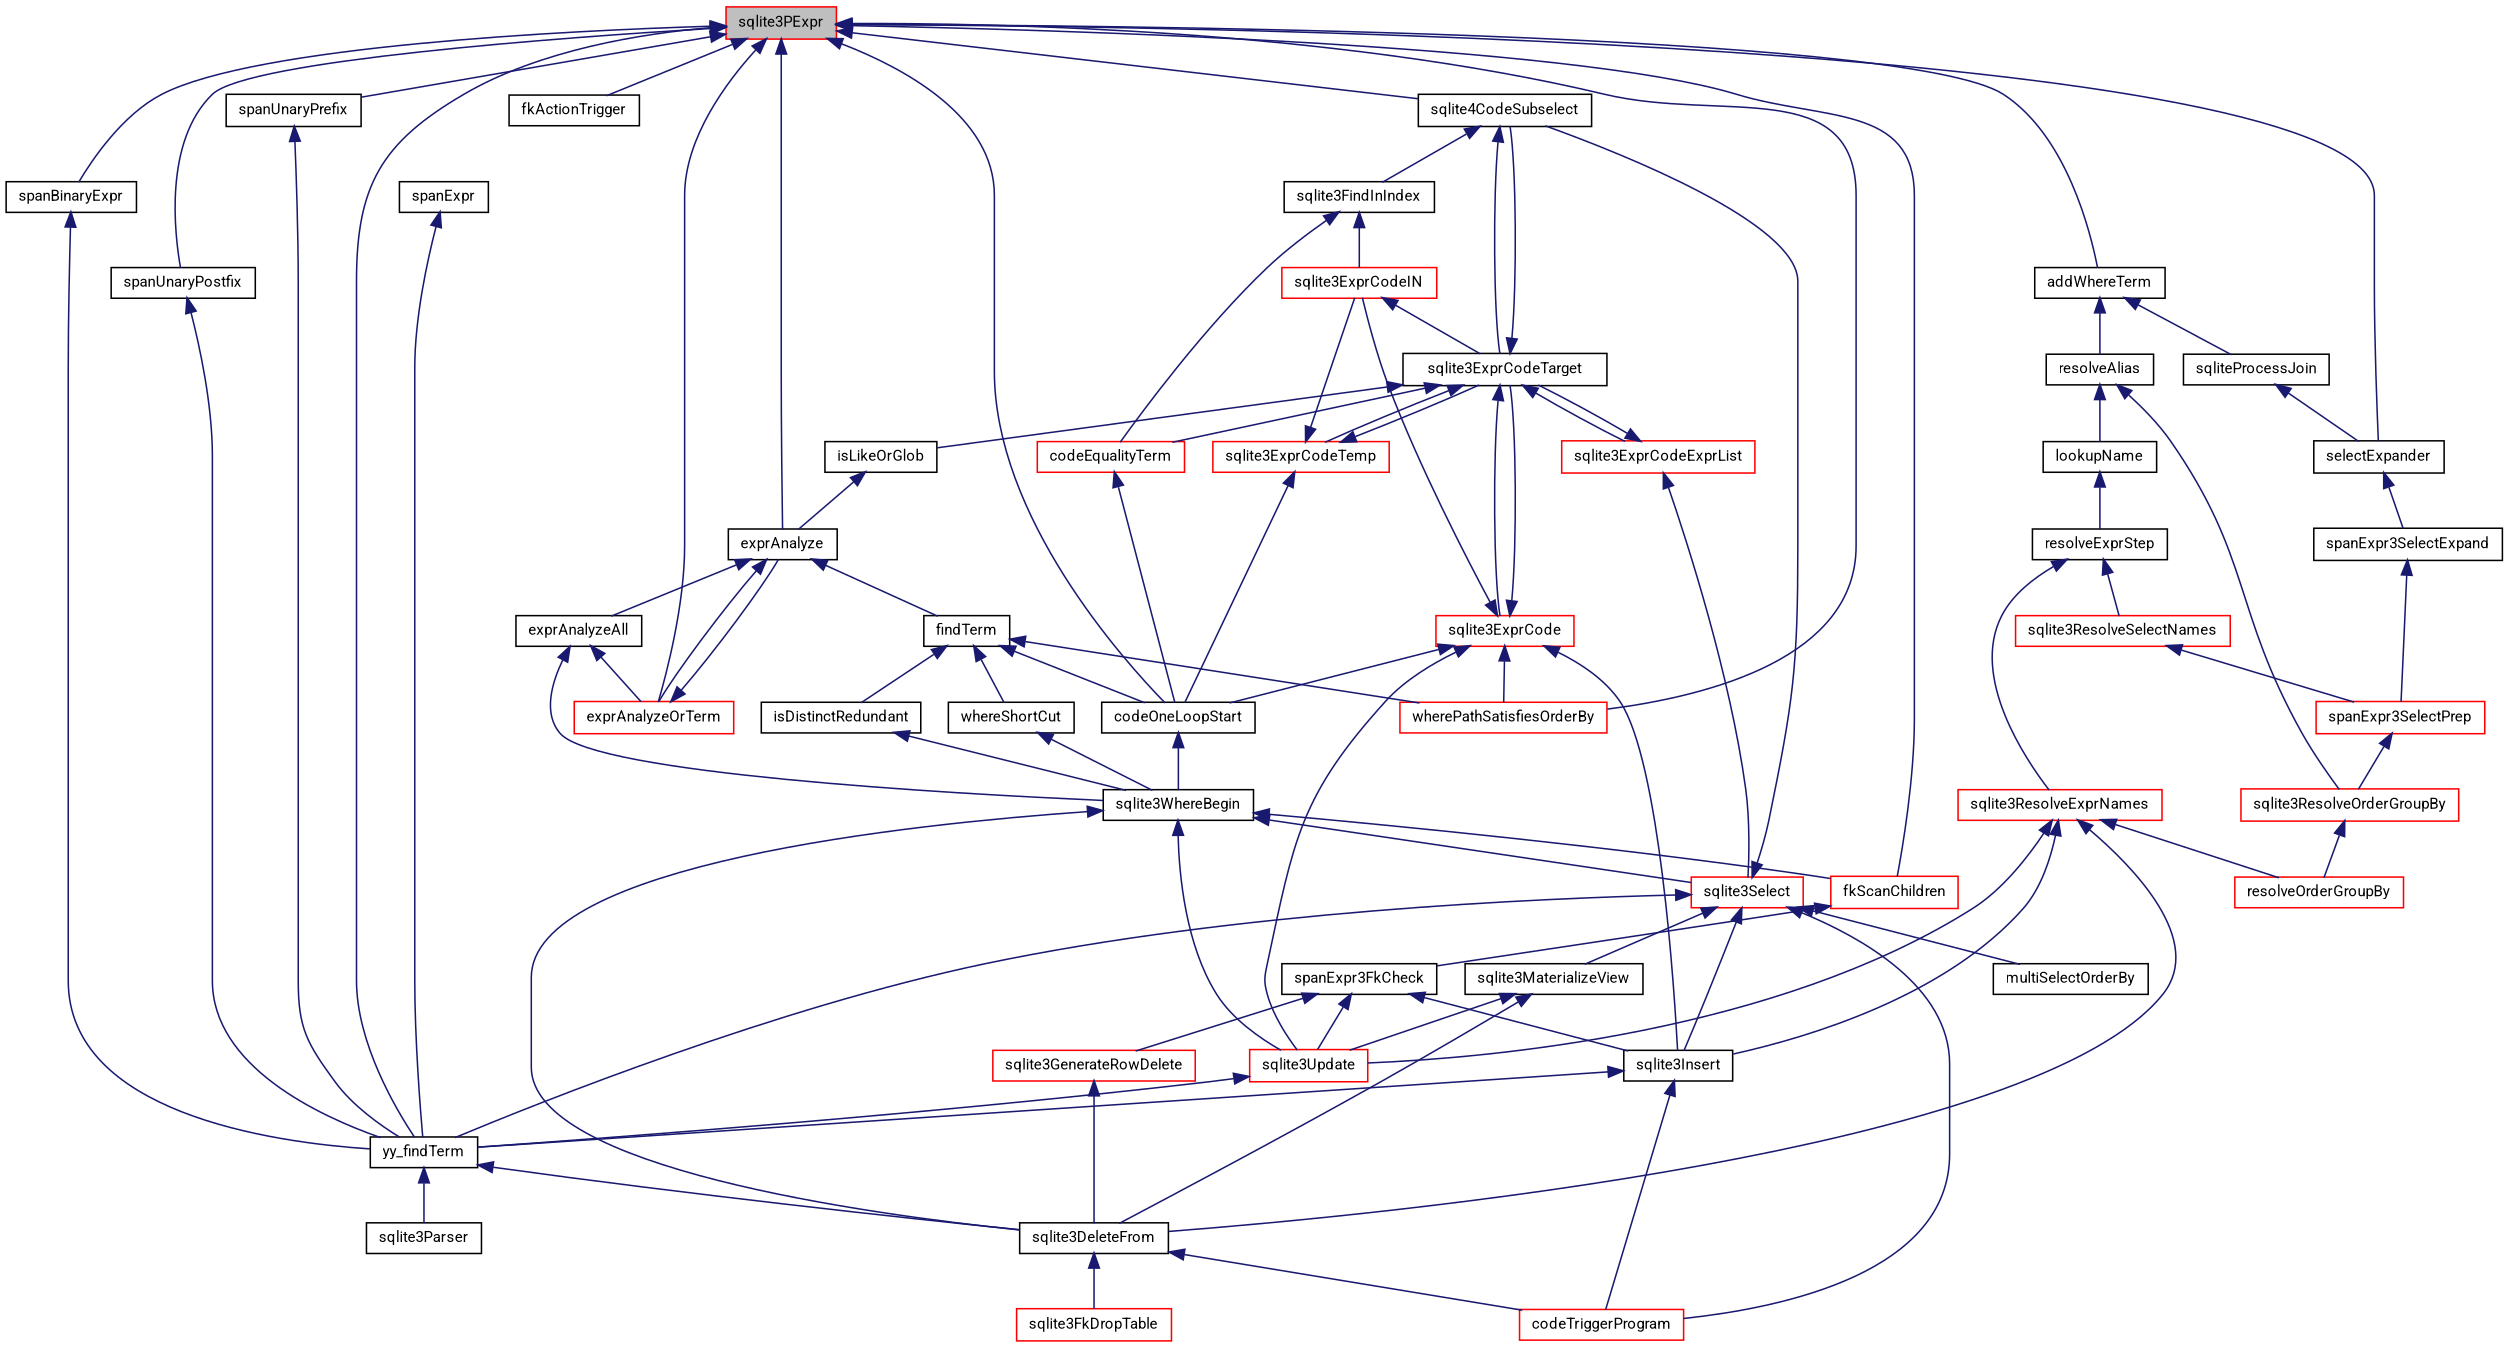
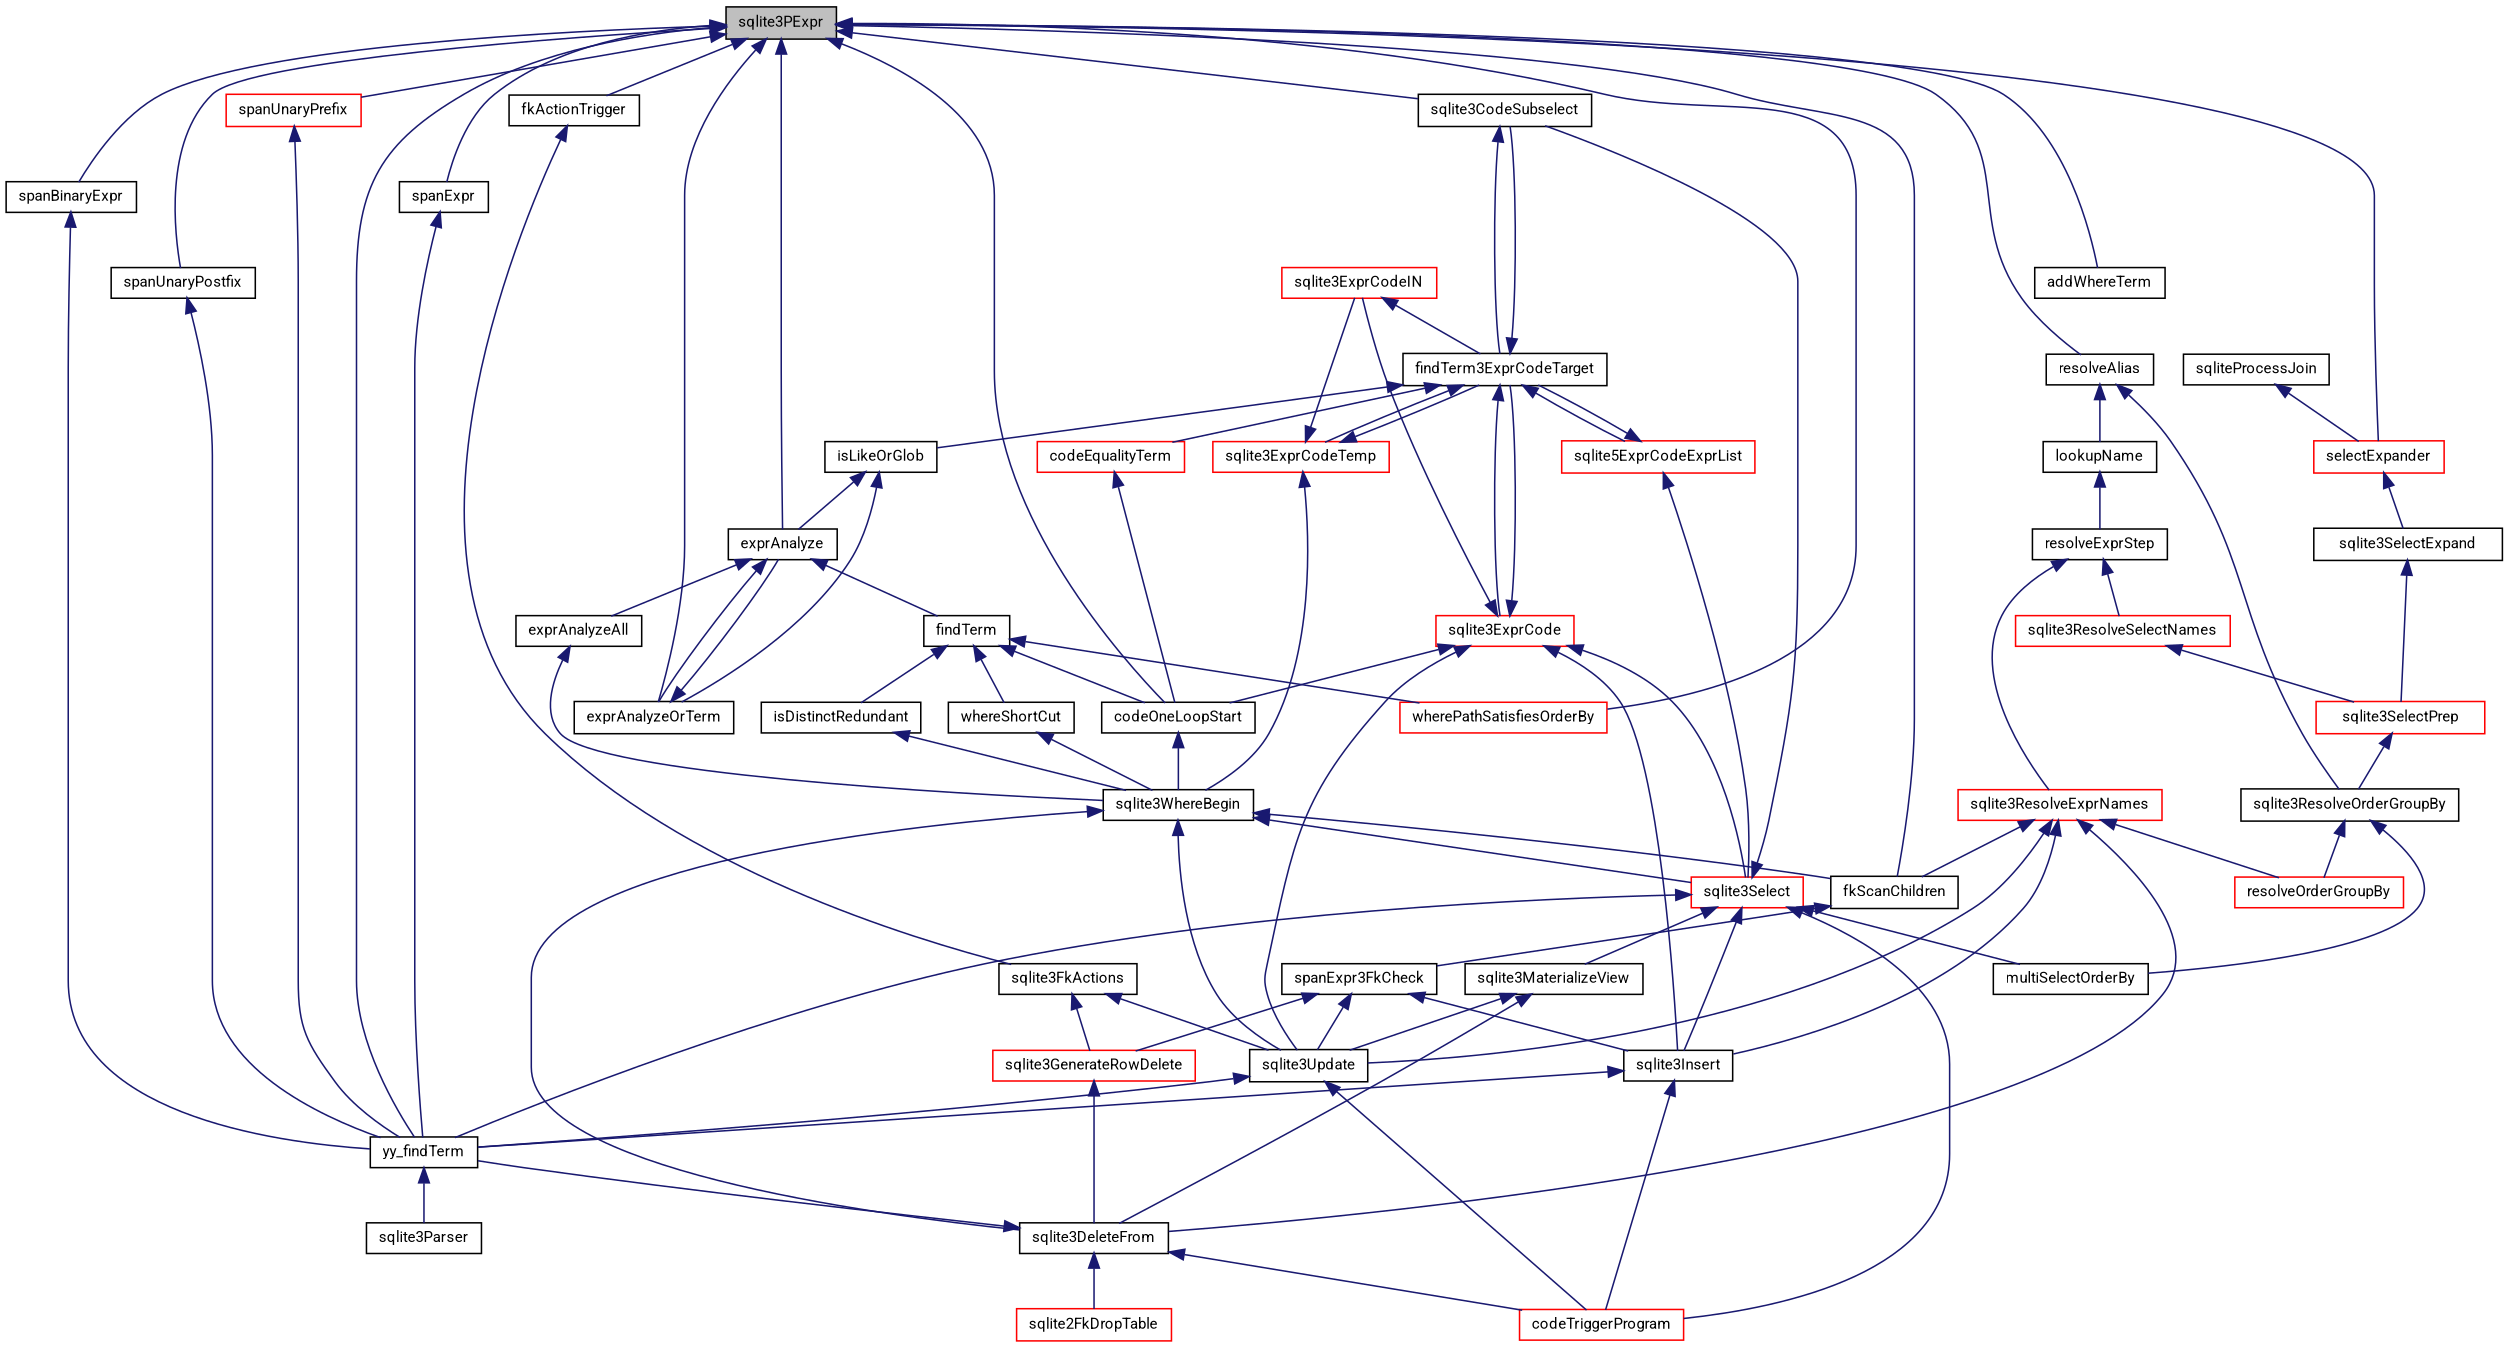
node "sqlite3PExpr": color red -> black
edge "spanExpr" -> "sqlite3PExpr": added
node "spanUnaryPrefix": color black -> red
node "sqlite4CodeSubselect": label "sqlite4CodeSubselect" -> "sqlite3CodeSubselect"
node "sqlite3FindInIndex": removed
edge "sqliteProcessJoin" -> "addWhereTerm": removed
edge "resolveAlias" -> "addWhereTerm": now "resolveAlias" -> "sqlite3PExpr"
node "sqlite3ExprCodeTarget": label "sqlite3ExprCodeTarget" -> "findTerm3ExprCodeTarget"
node "sqlite3ExprCodeExprList": label "sqlite3ExprCodeExprList" -> "sqlite5ExprCodeExprList"
node "selectExpander": color black -> red
node "spanExpr3SelectExpand": label "spanExpr3SelectExpand" -> "sqlite3SelectExpand"
edge "codeOneLoopStart" -> "sqlite3ExprCodeTemp": now "sqlite3WhereBegin" -> "sqlite3ExprCodeTemp"
edge "exprAnalyzeOrTerm" -> "exprAnalyzeAll": now "exprAnalyzeOrTerm" -> "isLikeOrGlob"
edge "wherePathSatisfiesOrderBy" -> "sqlite3ExprCode": now "sqlite3Select" -> "sqlite3ExprCode"
node "exprAnalyzeOrTerm": color red -> black
node "spanExpr3SelectPrep": label "spanExpr3SelectPrep" -> "sqlite3SelectPrep"
node "sqlite3ResolveOrderGroupBy": color red -> black
edge "fkScanChildren" -> "sqlite3ResolveExprNames": added
node "fkScanChildren": color red -> black
edge "multiSelectOrderBy" -> "sqlite3ResolveOrderGroupBy": added
node "sqlite3FkActions": added
node "sqlite3Update": color red -> black
edge "codeTriggerProgram" -> "sqlite3Update": added
edge "sqlite3DeleteFrom" -> "yy_findTerm": reversed
node "sqlite3FkDropTable": label "sqlite3FkDropTable" -> "sqlite2FkDropTable"
